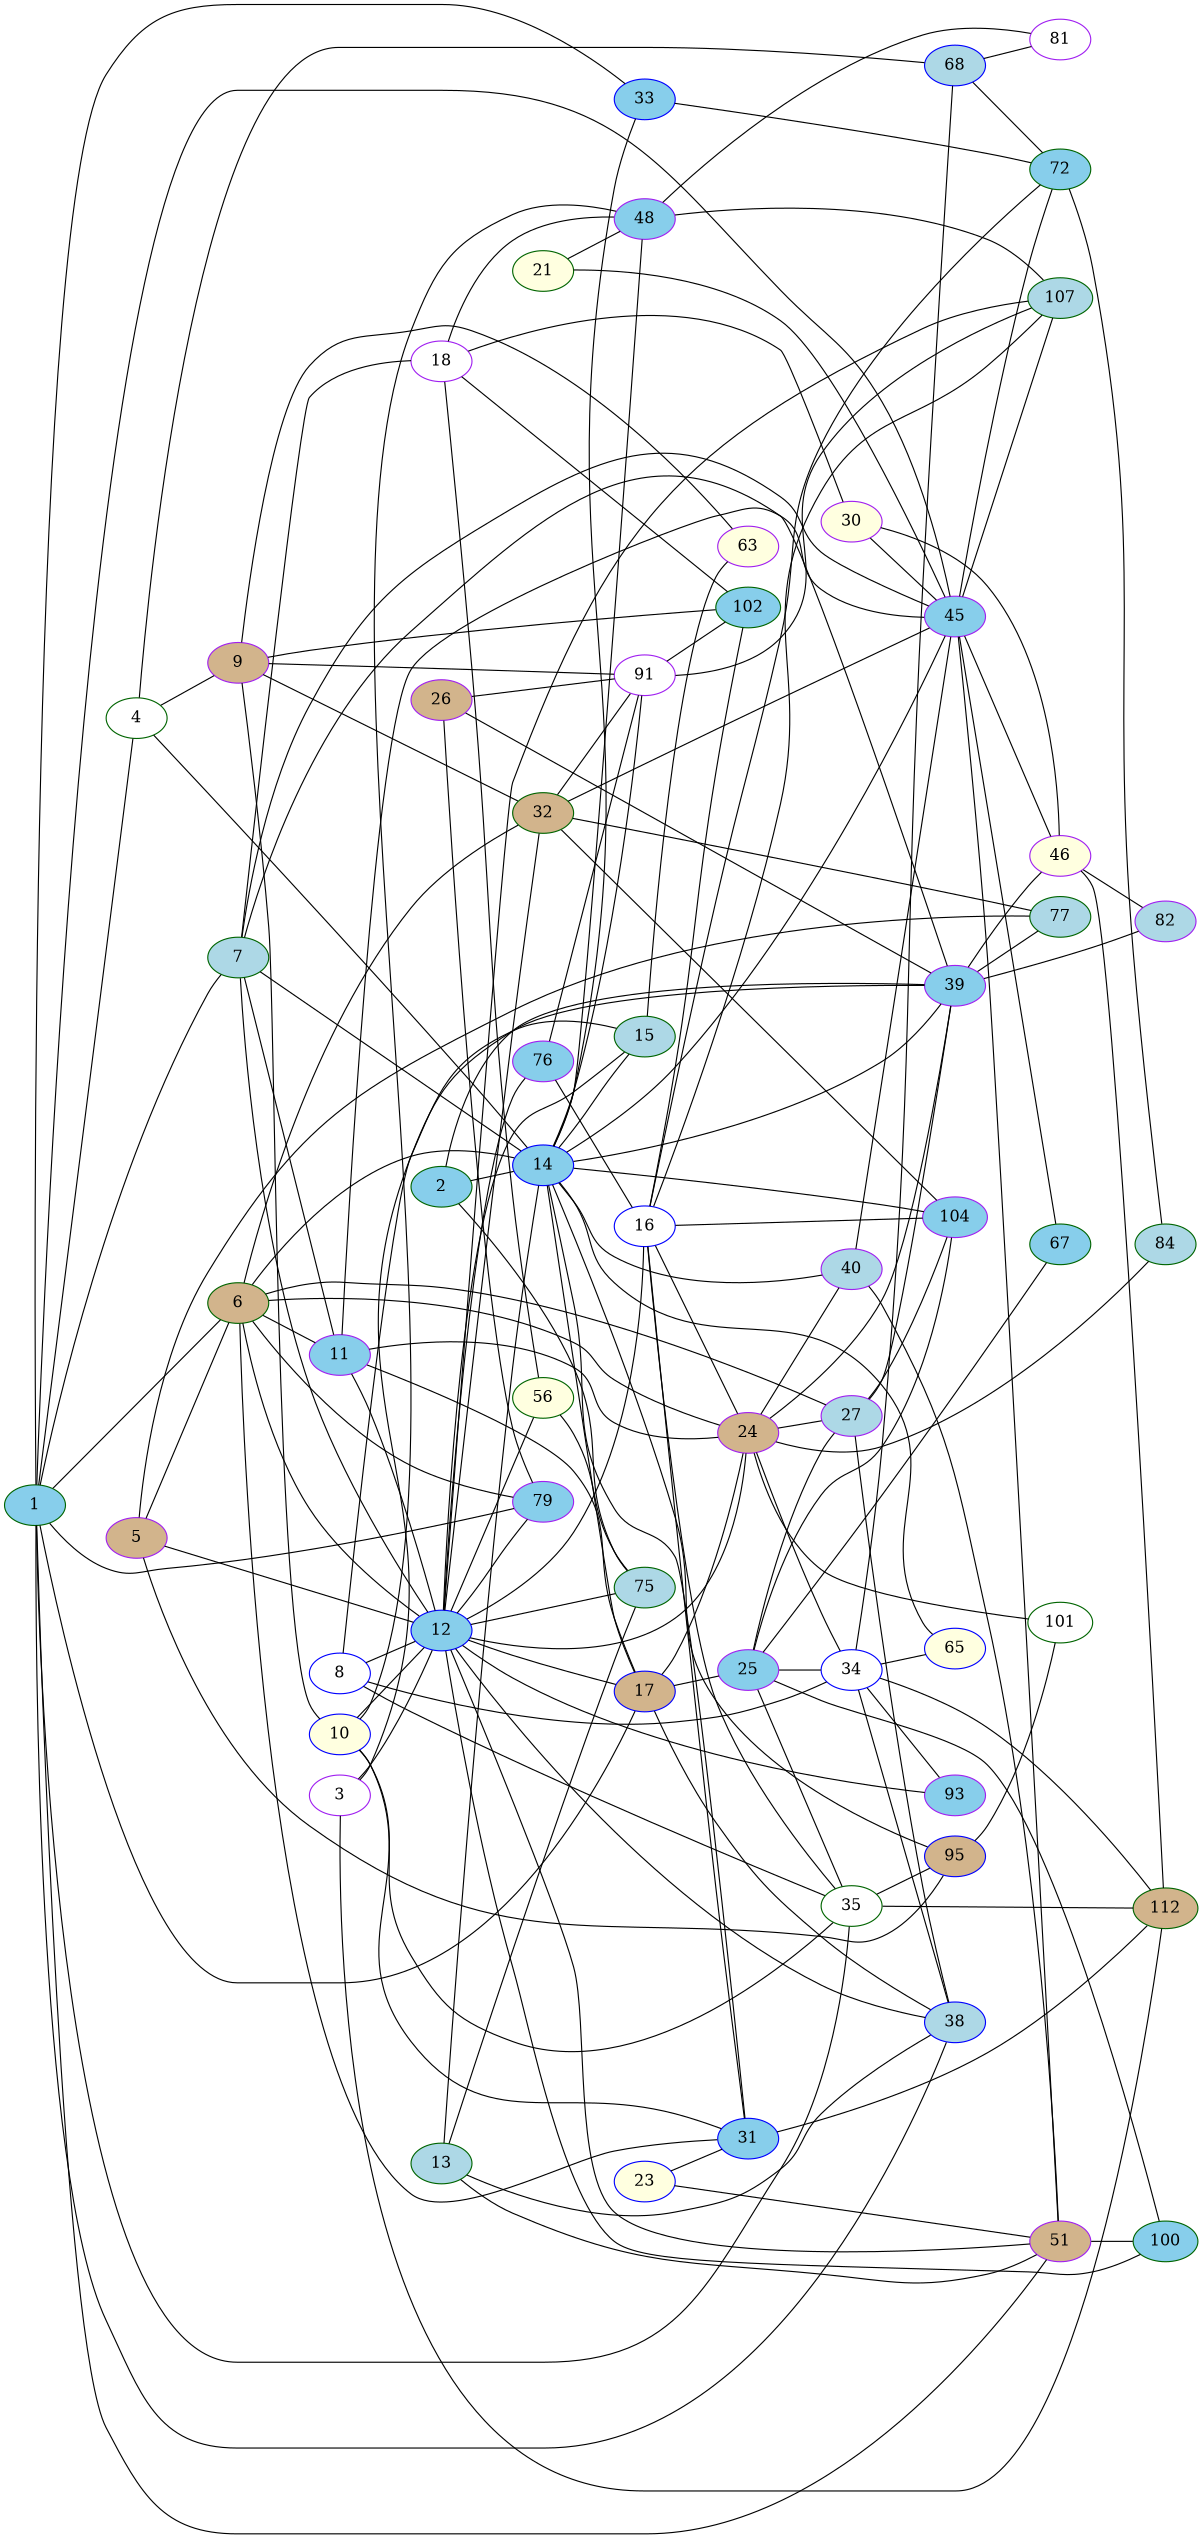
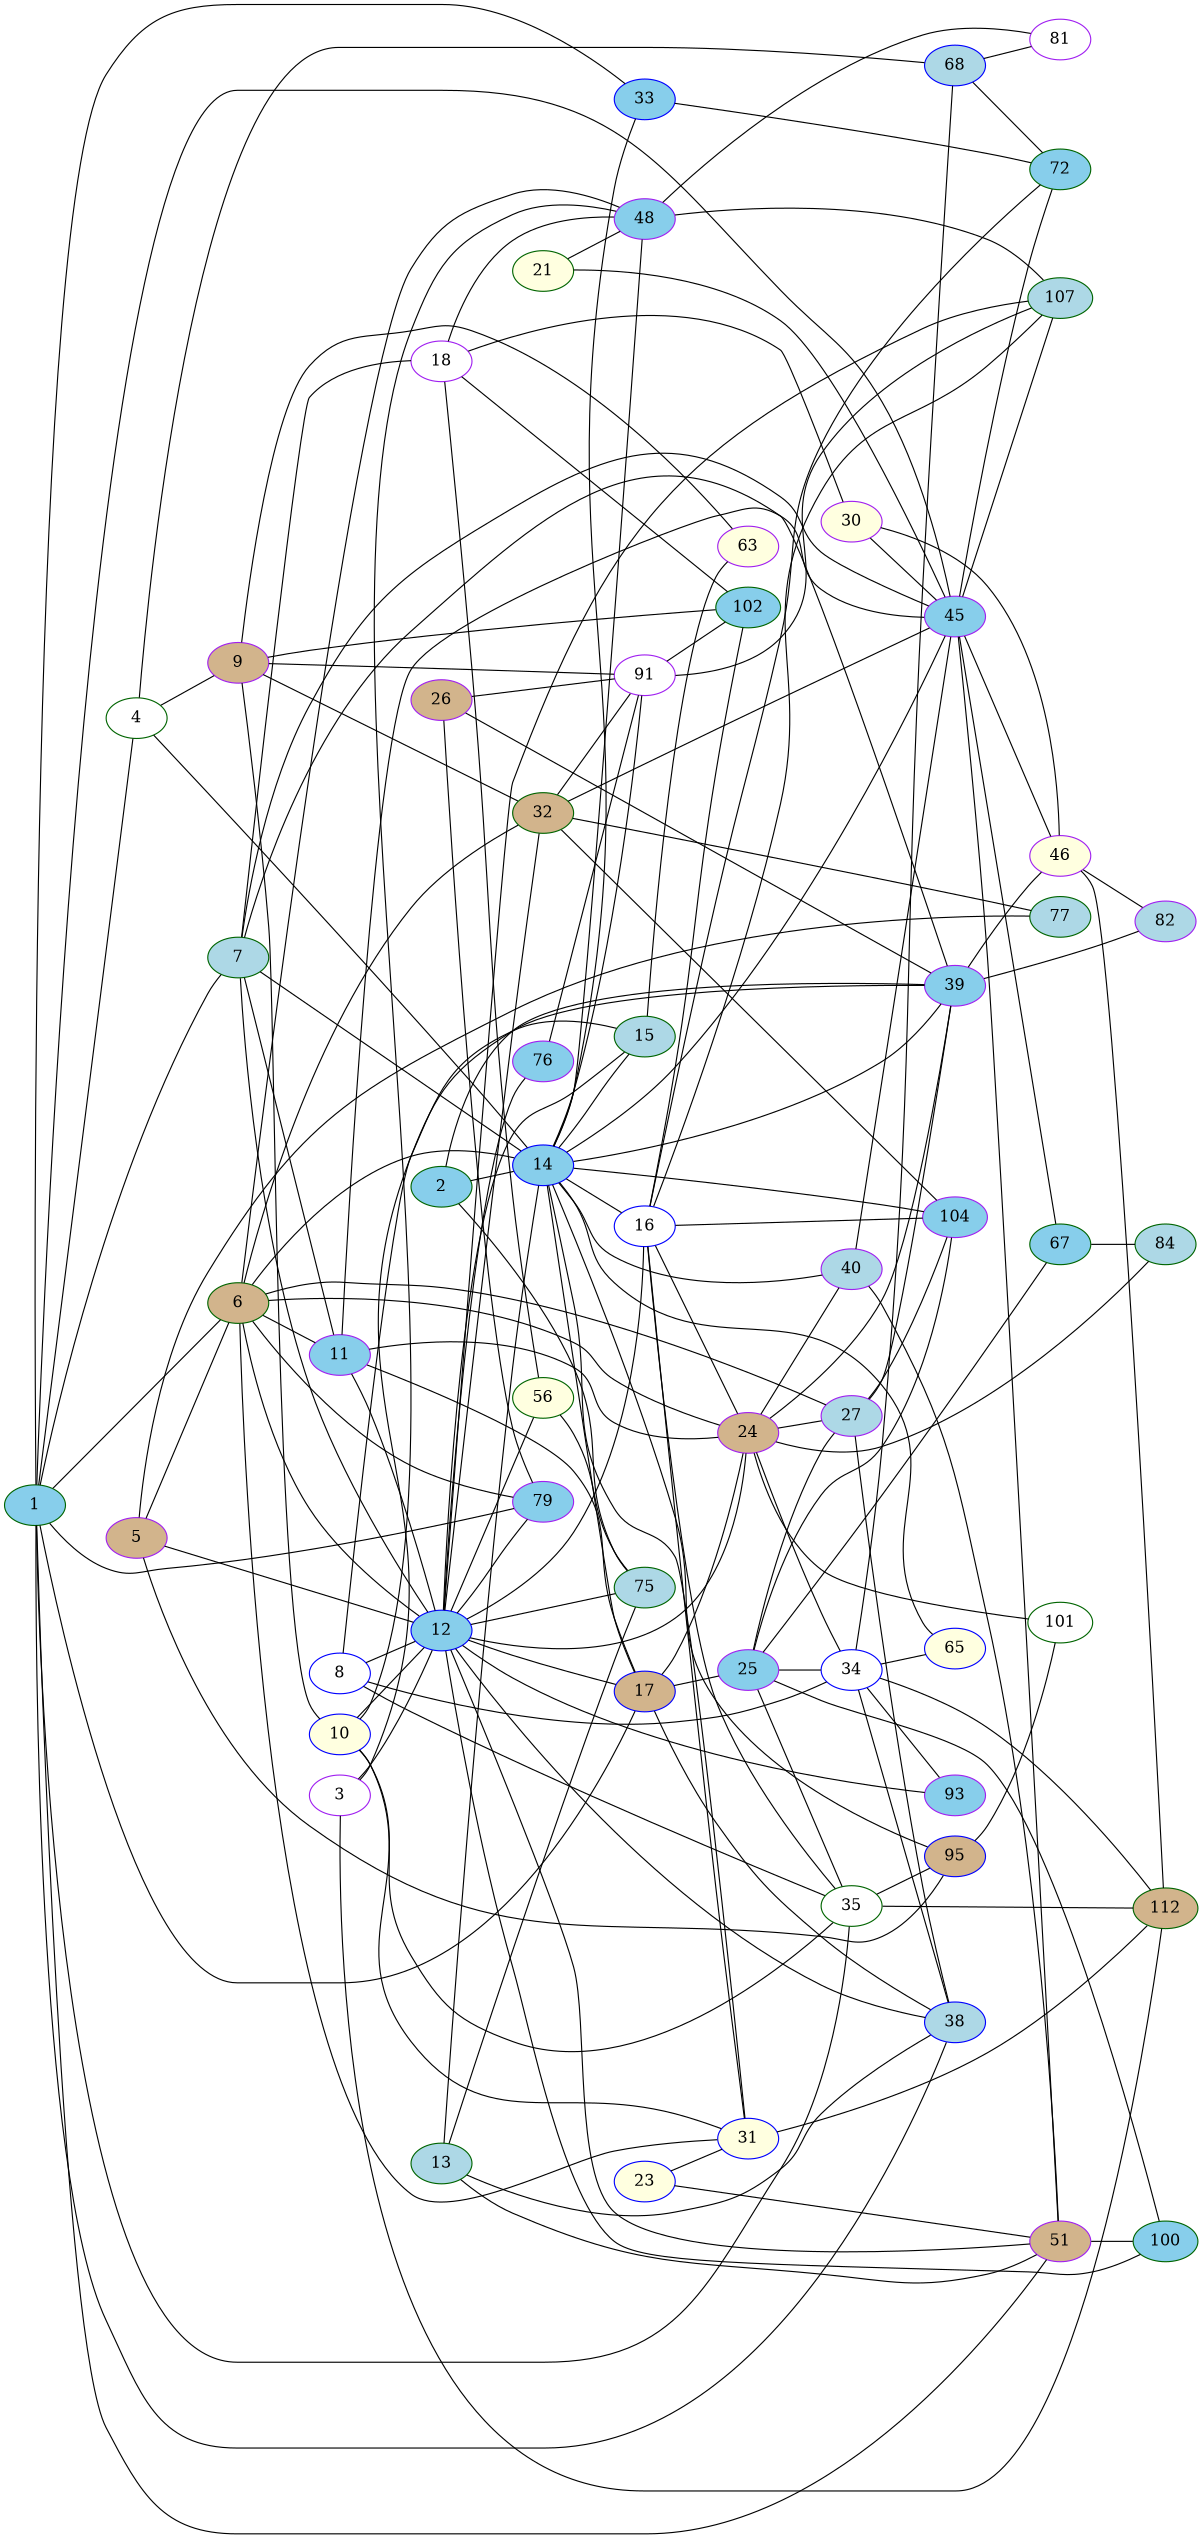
edge "48" -- "6": added
edge "72" -- "84": now "67" -- "84"
edge "77" -- "39": removed
edge "76" -- "16": now "14" -- "16"
node "31": fillcolor skyblue -> lightyellow
